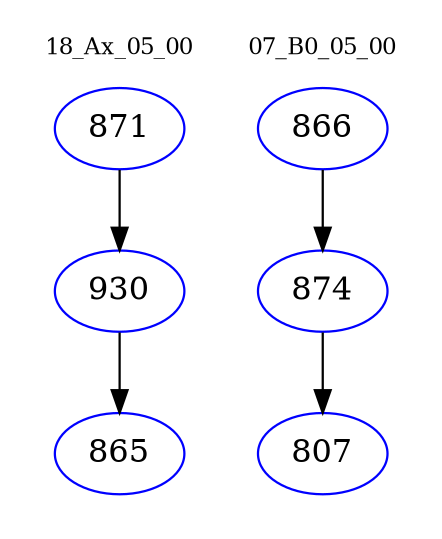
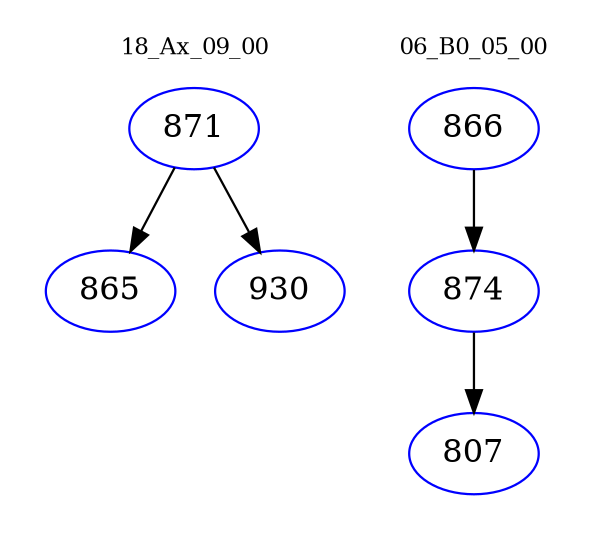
cluster "18_Ax_05_00": label "18_Ax_05_00" -> "18_Ax_09_00"
cluster "07_B0_05_00": label "07_B0_05_00" -> "06_B0_05_00"
edge "930" -> "865": now "871" -> "865"
